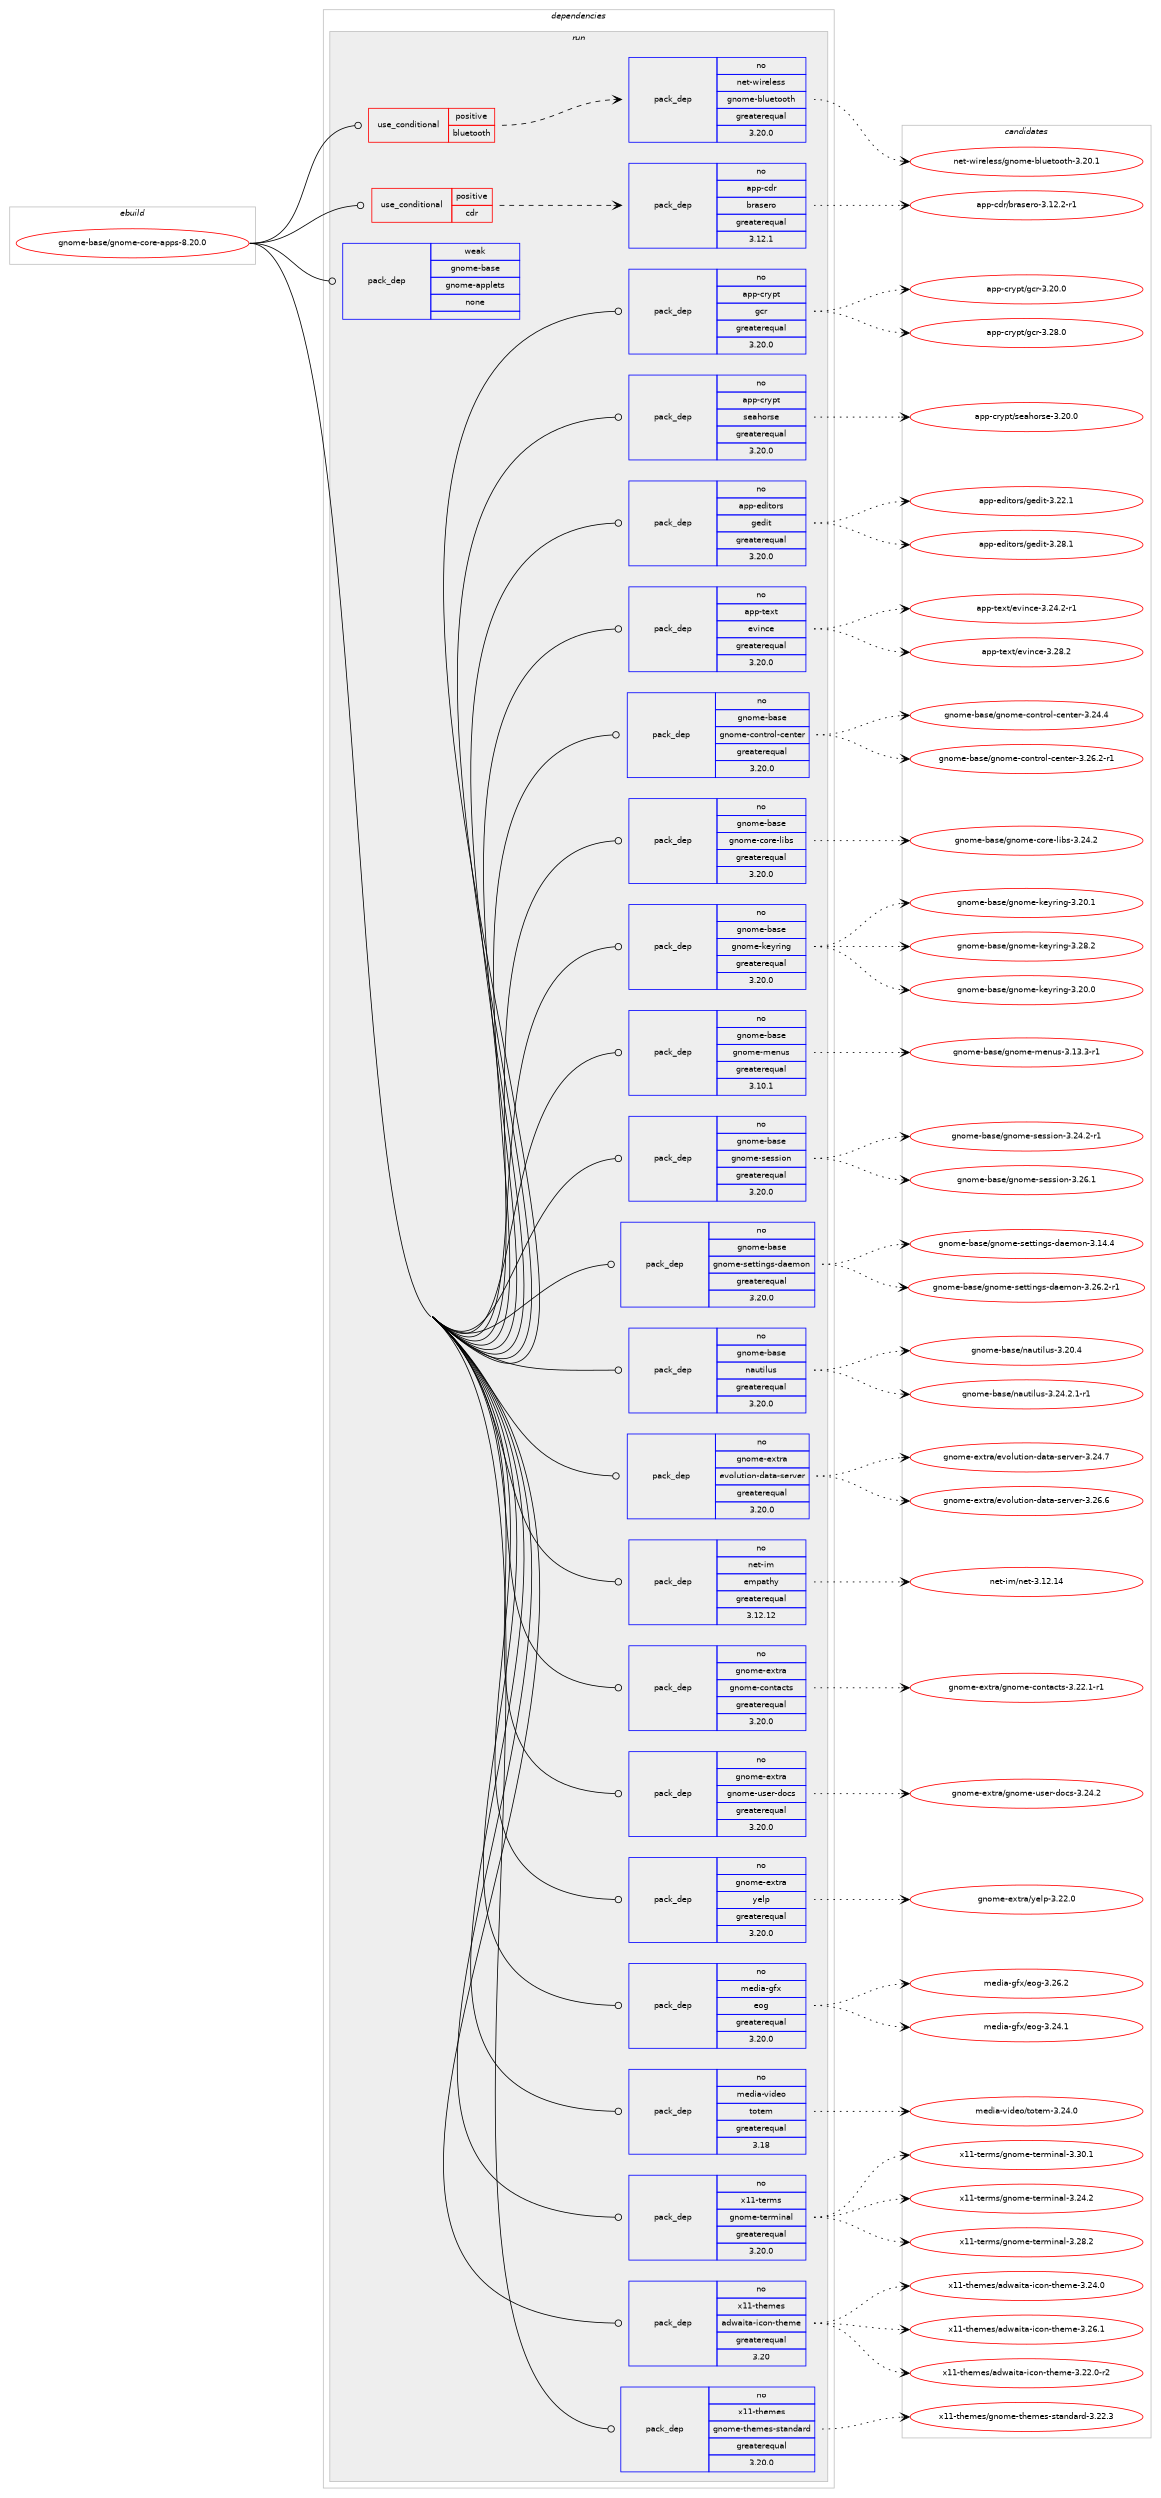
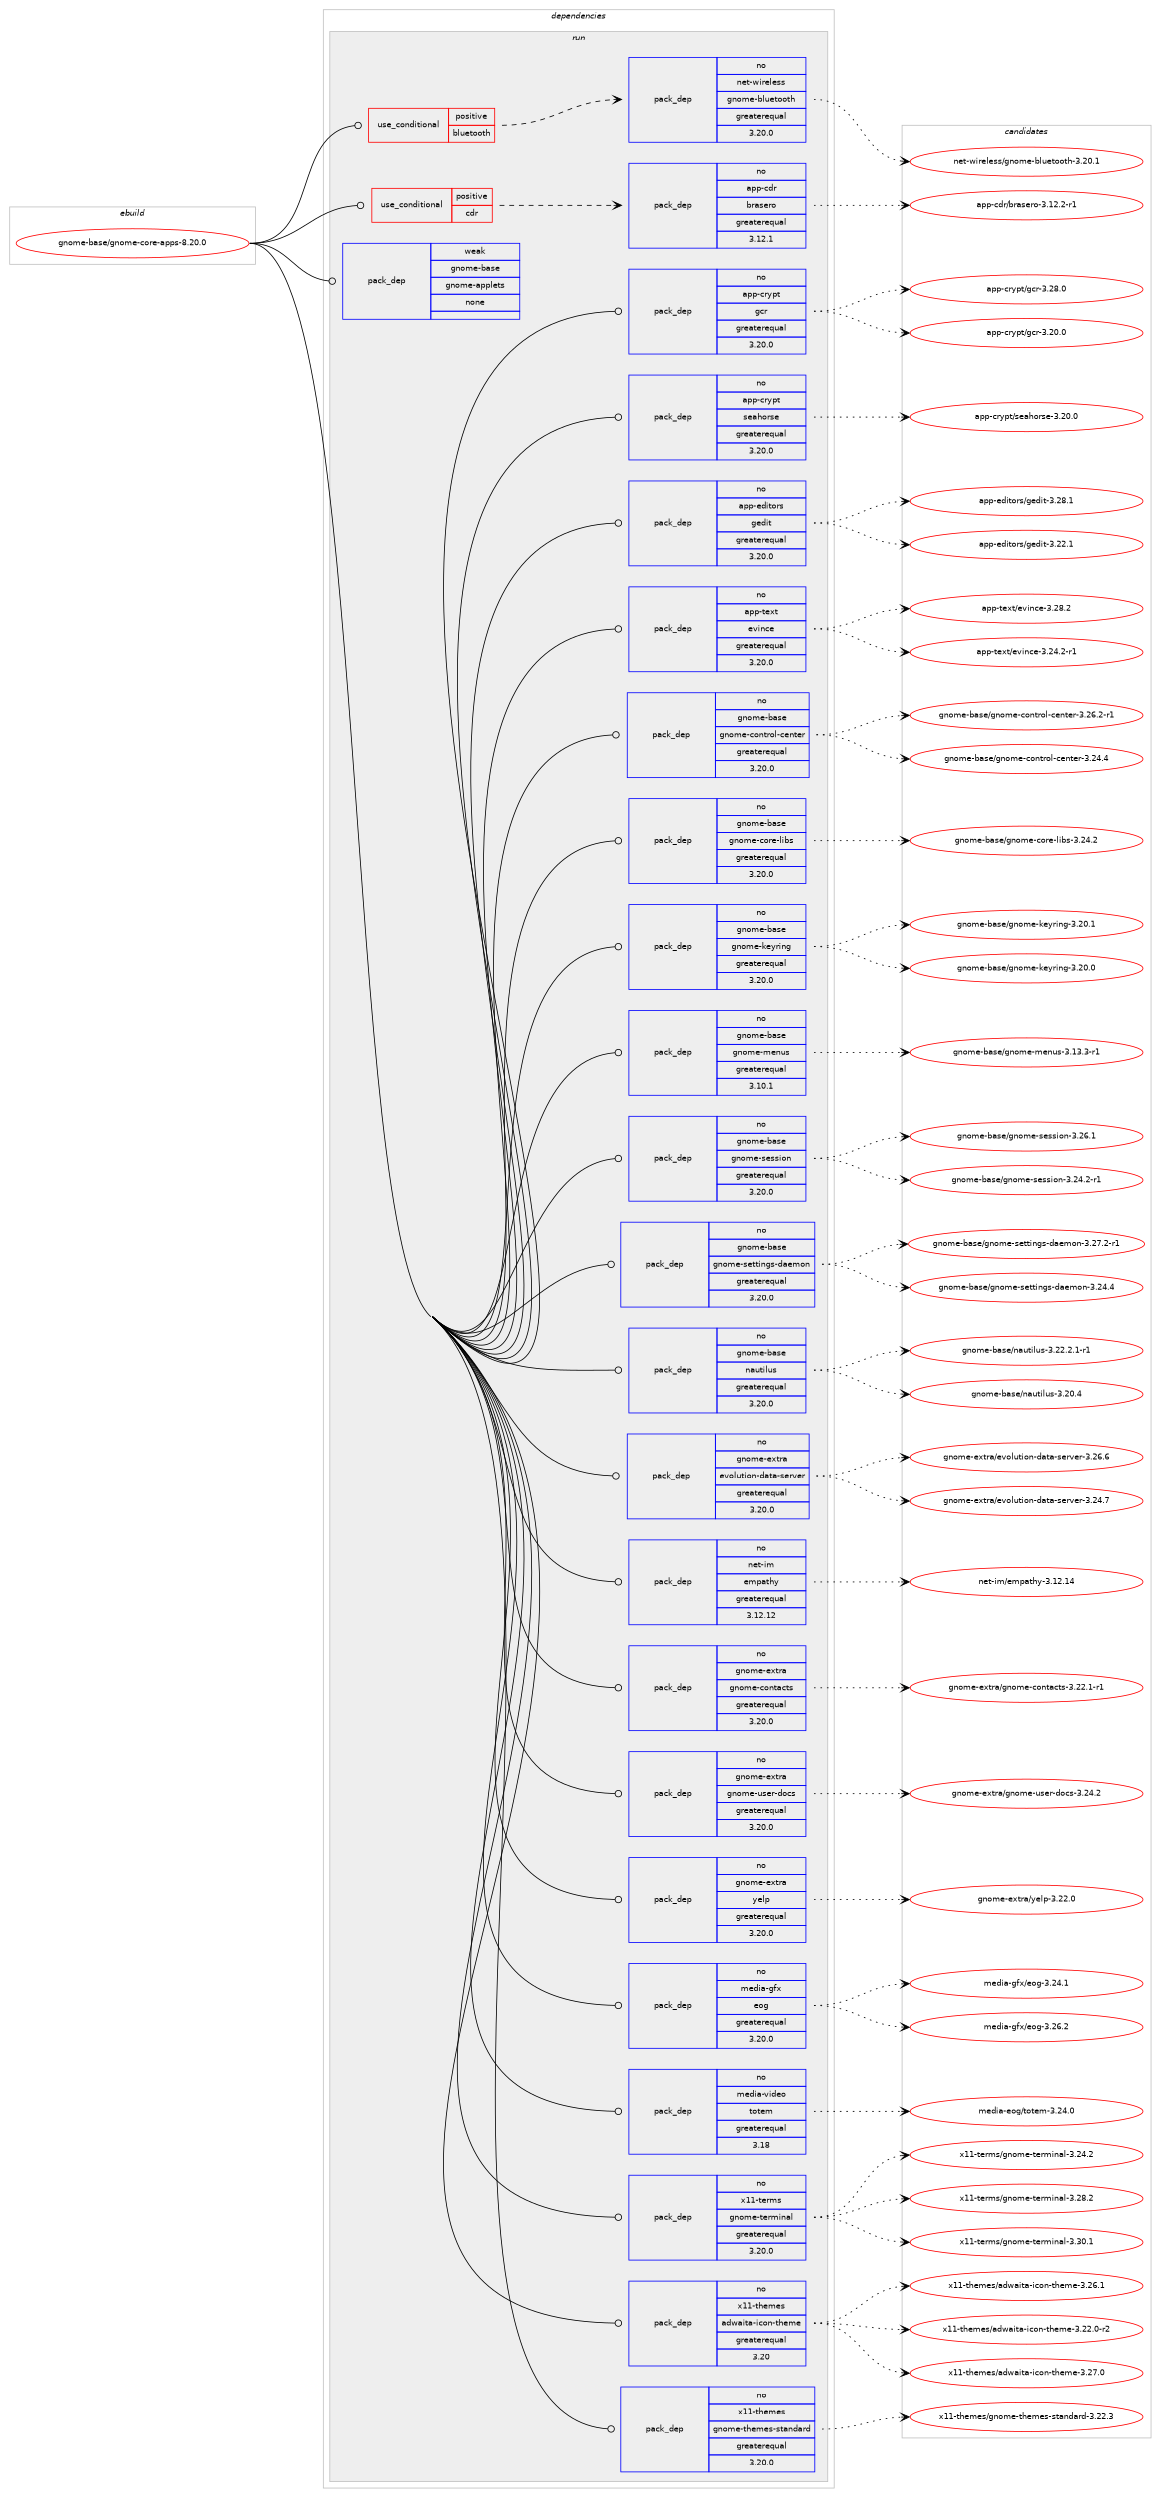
node "gnome-base/gnome-keyring-3.28.2": removed
node "gnome-base/gnome-settings-daemon-3.14.4": label "gnome-base/gnome-settings-daemon-3.14.4" -> "gnome-base/gnome-settings-daemon-3.24.4"
node "gnome-base/gnome-settings-daemon-3.26.2-r1": label "gnome-base/gnome-settings-daemon-3.26.2-r1" -> "gnome-base/gnome-settings-daemon-3.27.2-r1"
node "gnome-base/nautilus-3.24.2.1-r1": label "gnome-base/nautilus-3.24.2.1-r1" -> "gnome-base/nautilus-3.22.2.1-r1"
node "net-im/net-3.12.14": label "net-im/net-3.12.14" -> "net-im/empathy-3.12.14"
node "media-video/totem-3.24.0": label "media-video/totem-3.24.0" -> "media-eog/totem-3.24.0"
node "x11-themes/adwaita-icon-theme-3.24.0": label "x11-themes/adwaita-icon-theme-3.24.0" -> "x11-themes/adwaita-icon-theme-3.27.0"
